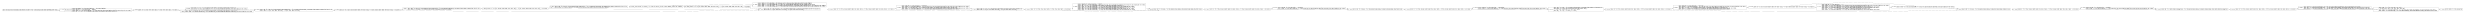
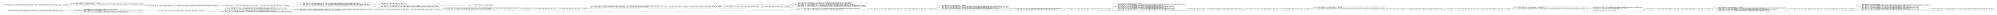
node "30: 0x00ab": removed
